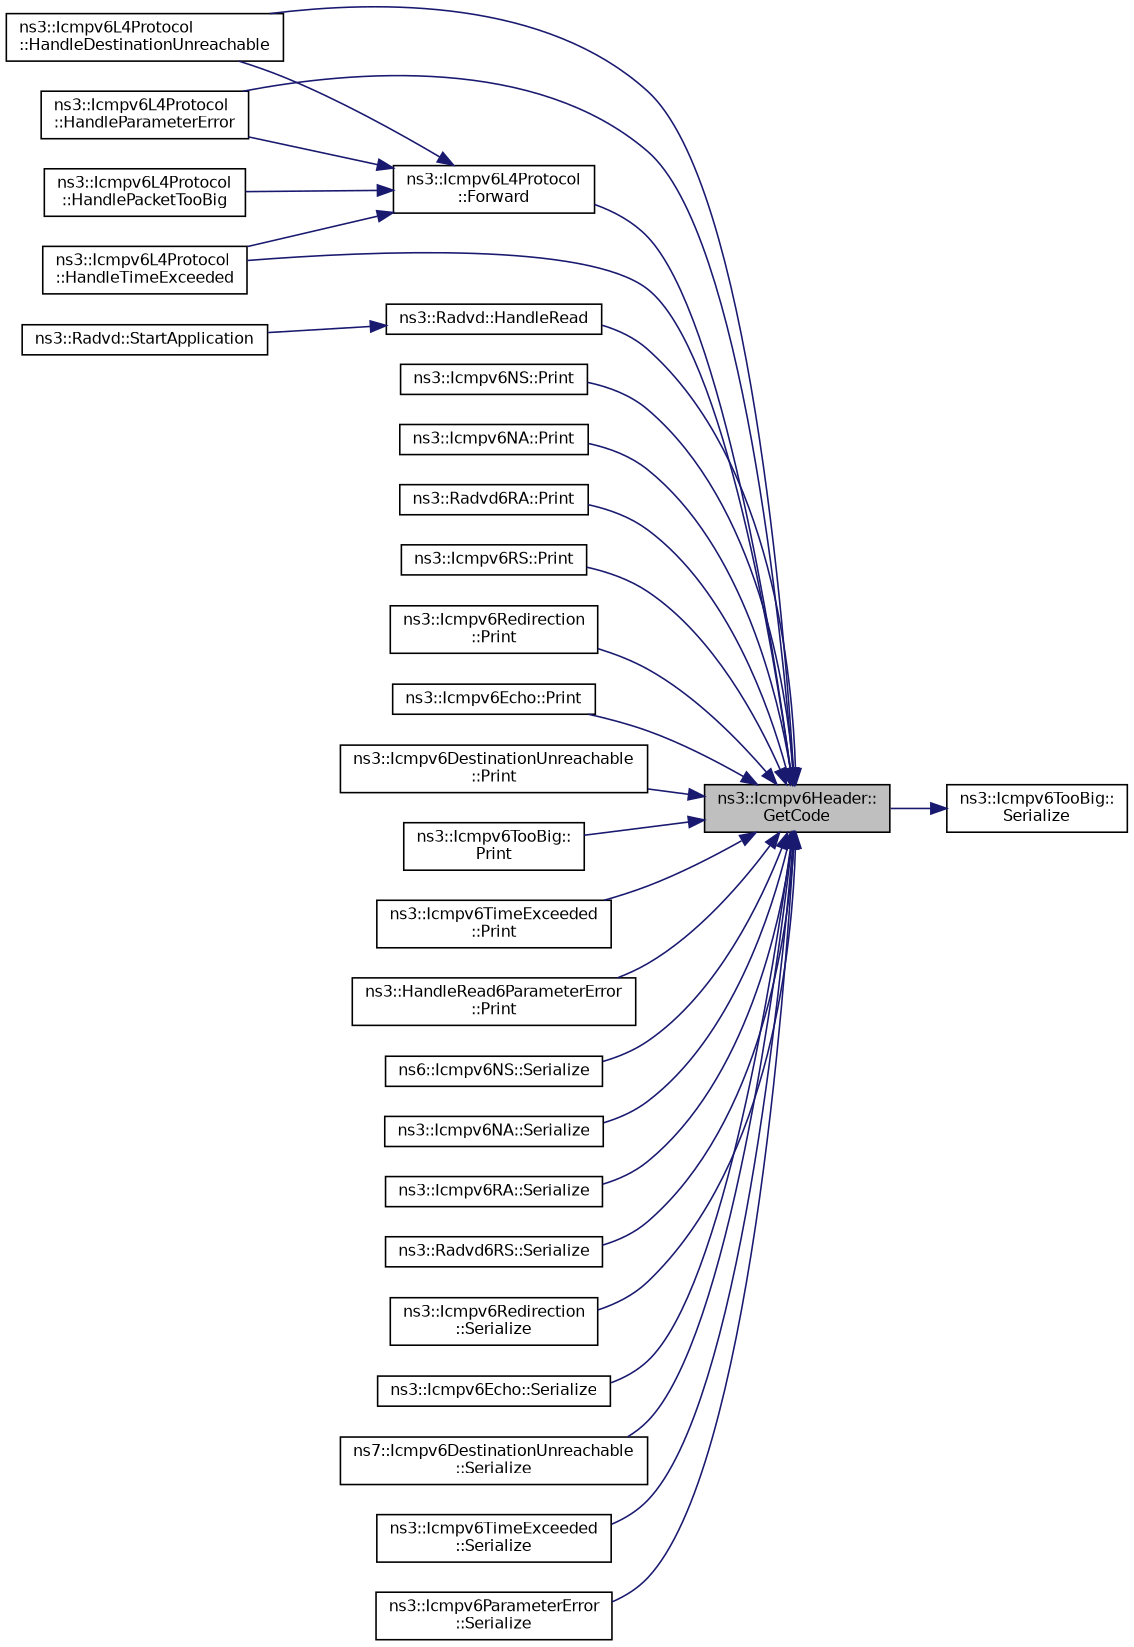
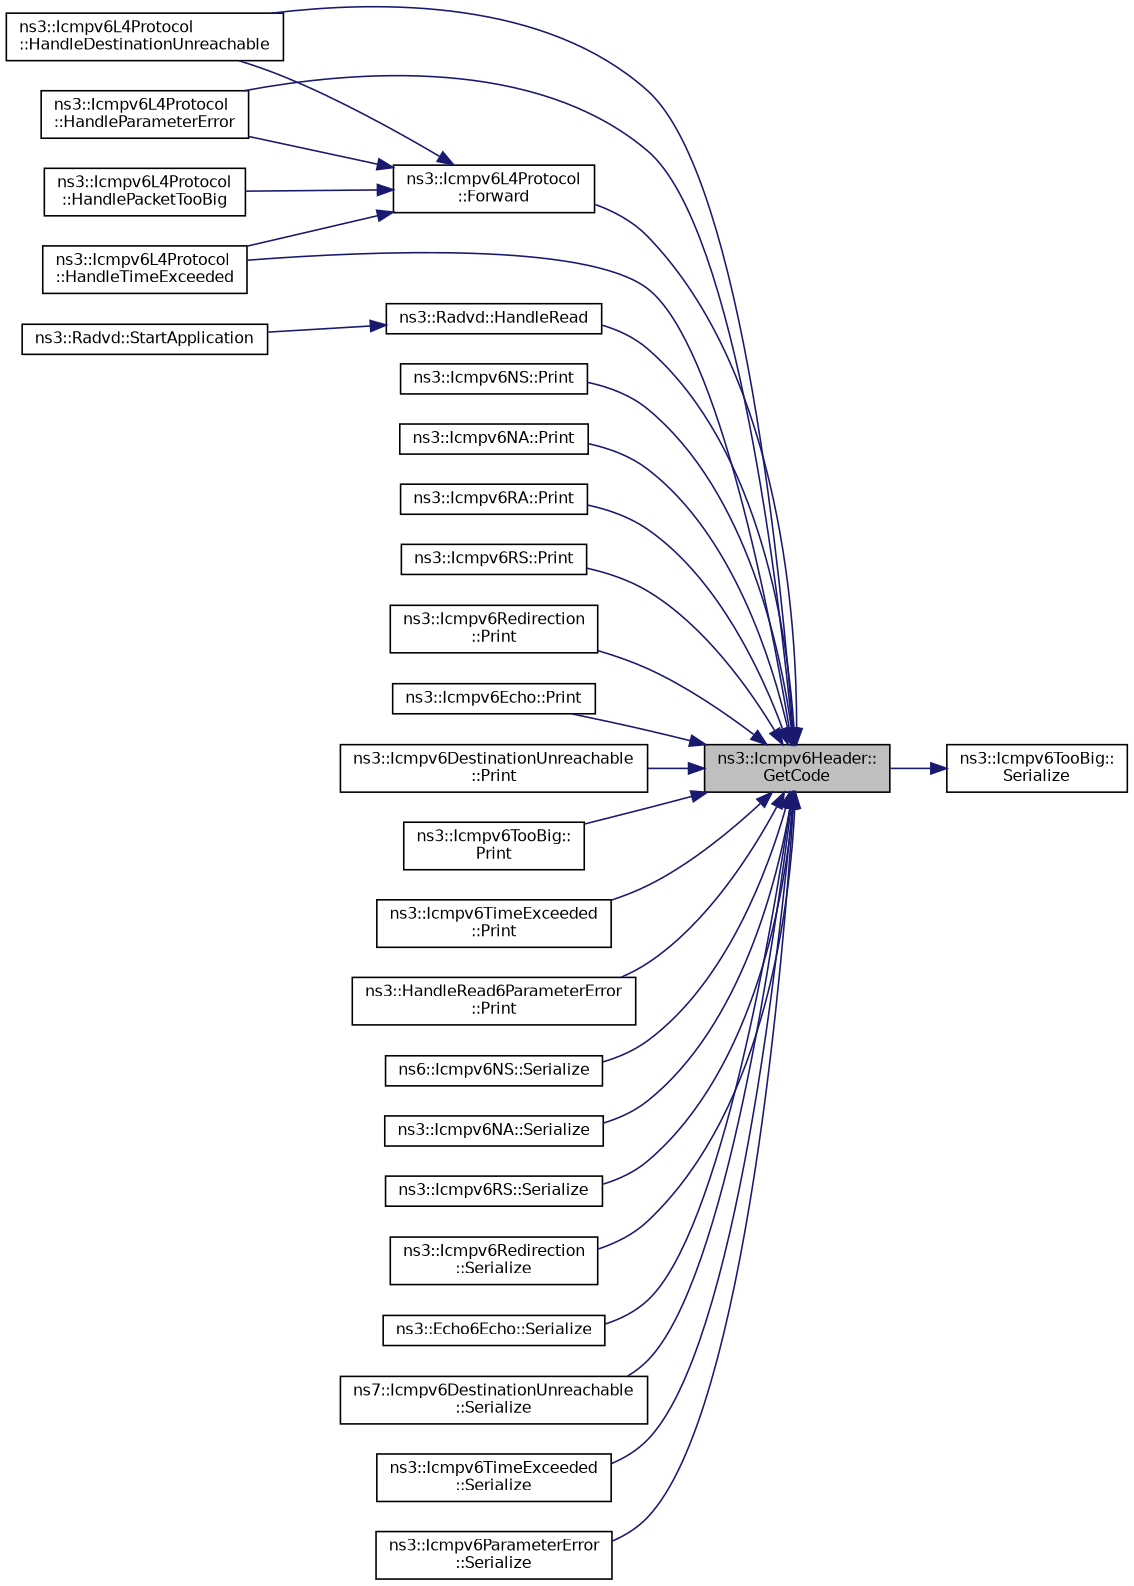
node "ns3::Radvd6RA::Print": label "ns3::Radvd6RA::Print" -> "ns3::Icmpv6RA::Print"
node "ns3::Icmpv6RA::Serialize": removed
node "ns3::Radvd6RS::Serialize": label "ns3::Radvd6RS::Serialize" -> "ns3::Icmpv6RS::Serialize"
node "ns3::Icmpv6Echo::Serialize": label "ns3::Icmpv6Echo::Serialize" -> "ns3::Echo6Echo::Serialize"
